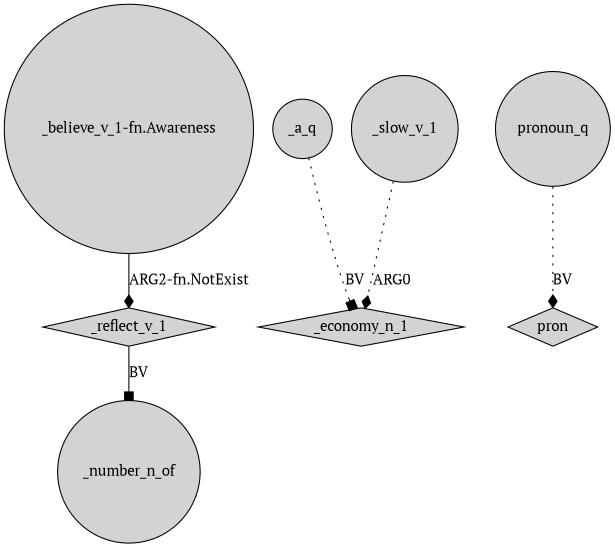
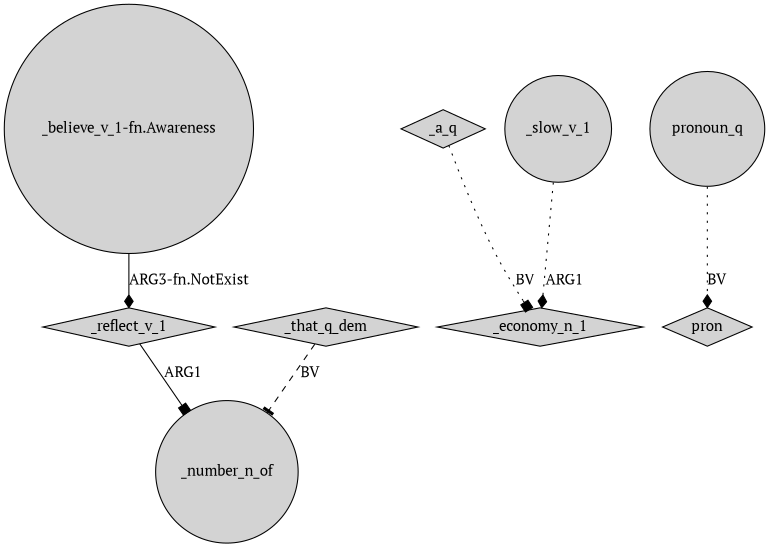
node "_a_q": shape circle -> diamond
edge "_believe_v_1-fn.Awareness" -> "_reflect_v_1": label "ARG2-fn.NotExist" -> "ARG3-fn.NotExist"
edge "_slow_v_1" -> "_economy_n_1": label "ARG0" -> "ARG1"
node "_that_q_dem": added
edge "_reflect_v_1" -> "_number_n_of": label "BV" -> "ARG1"
